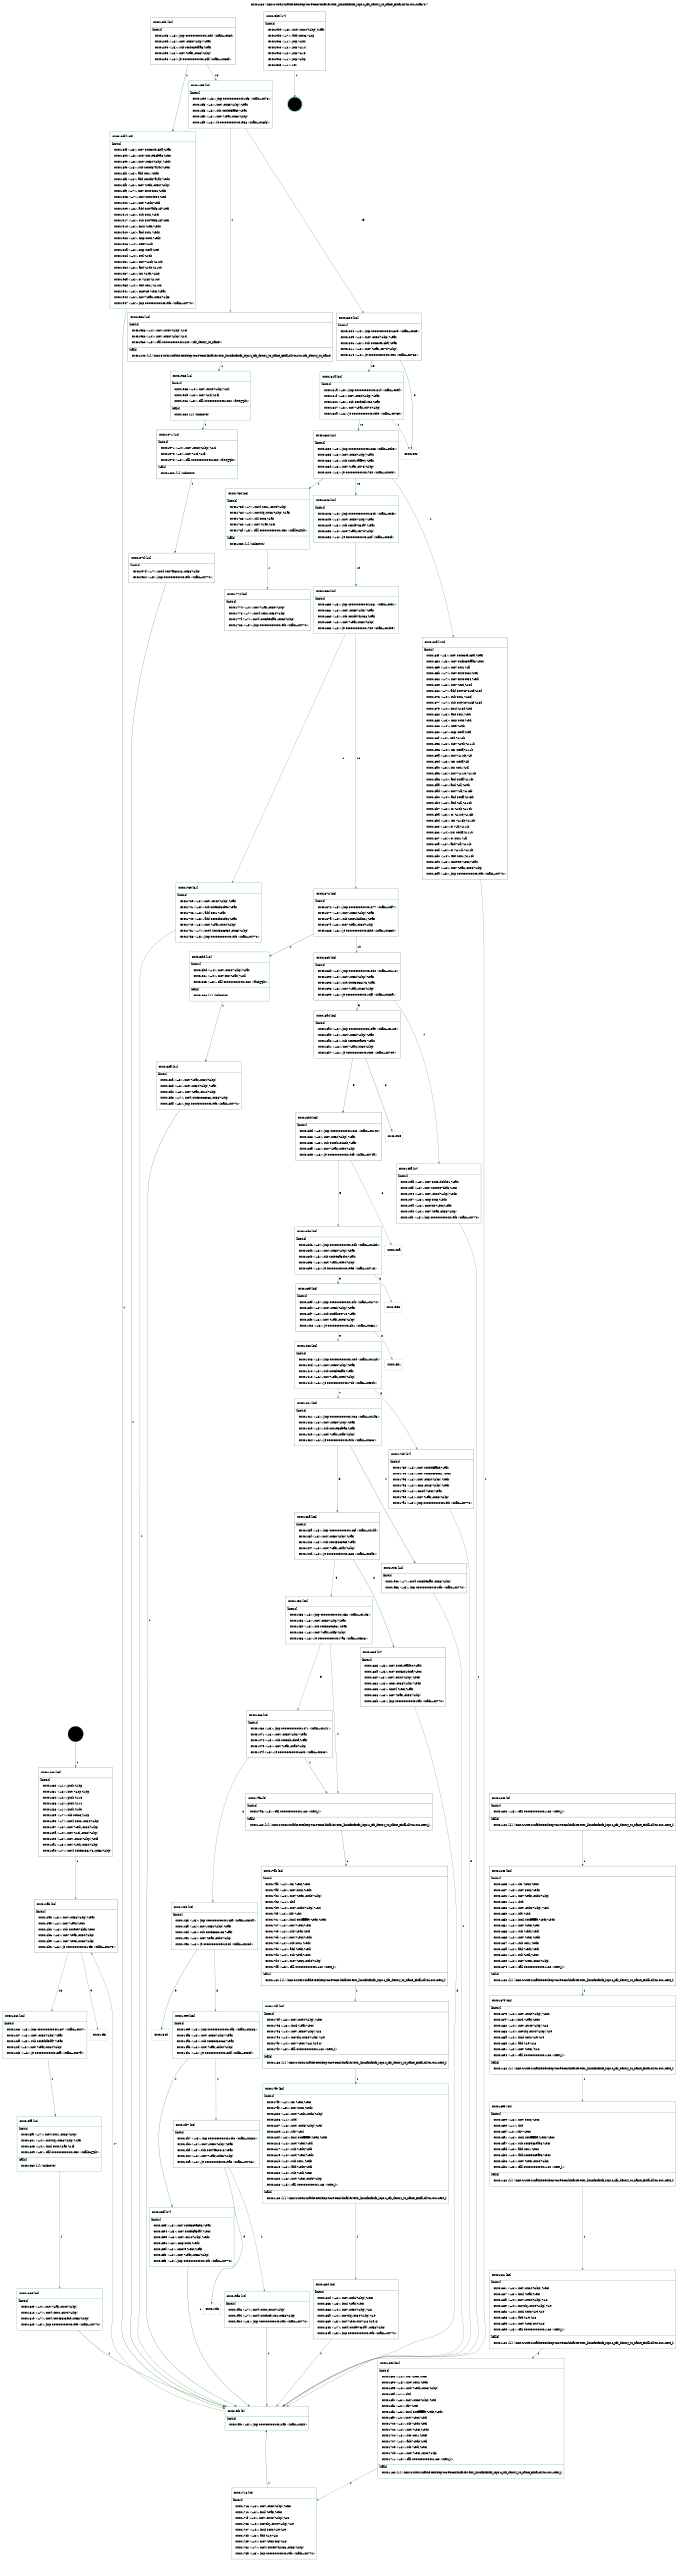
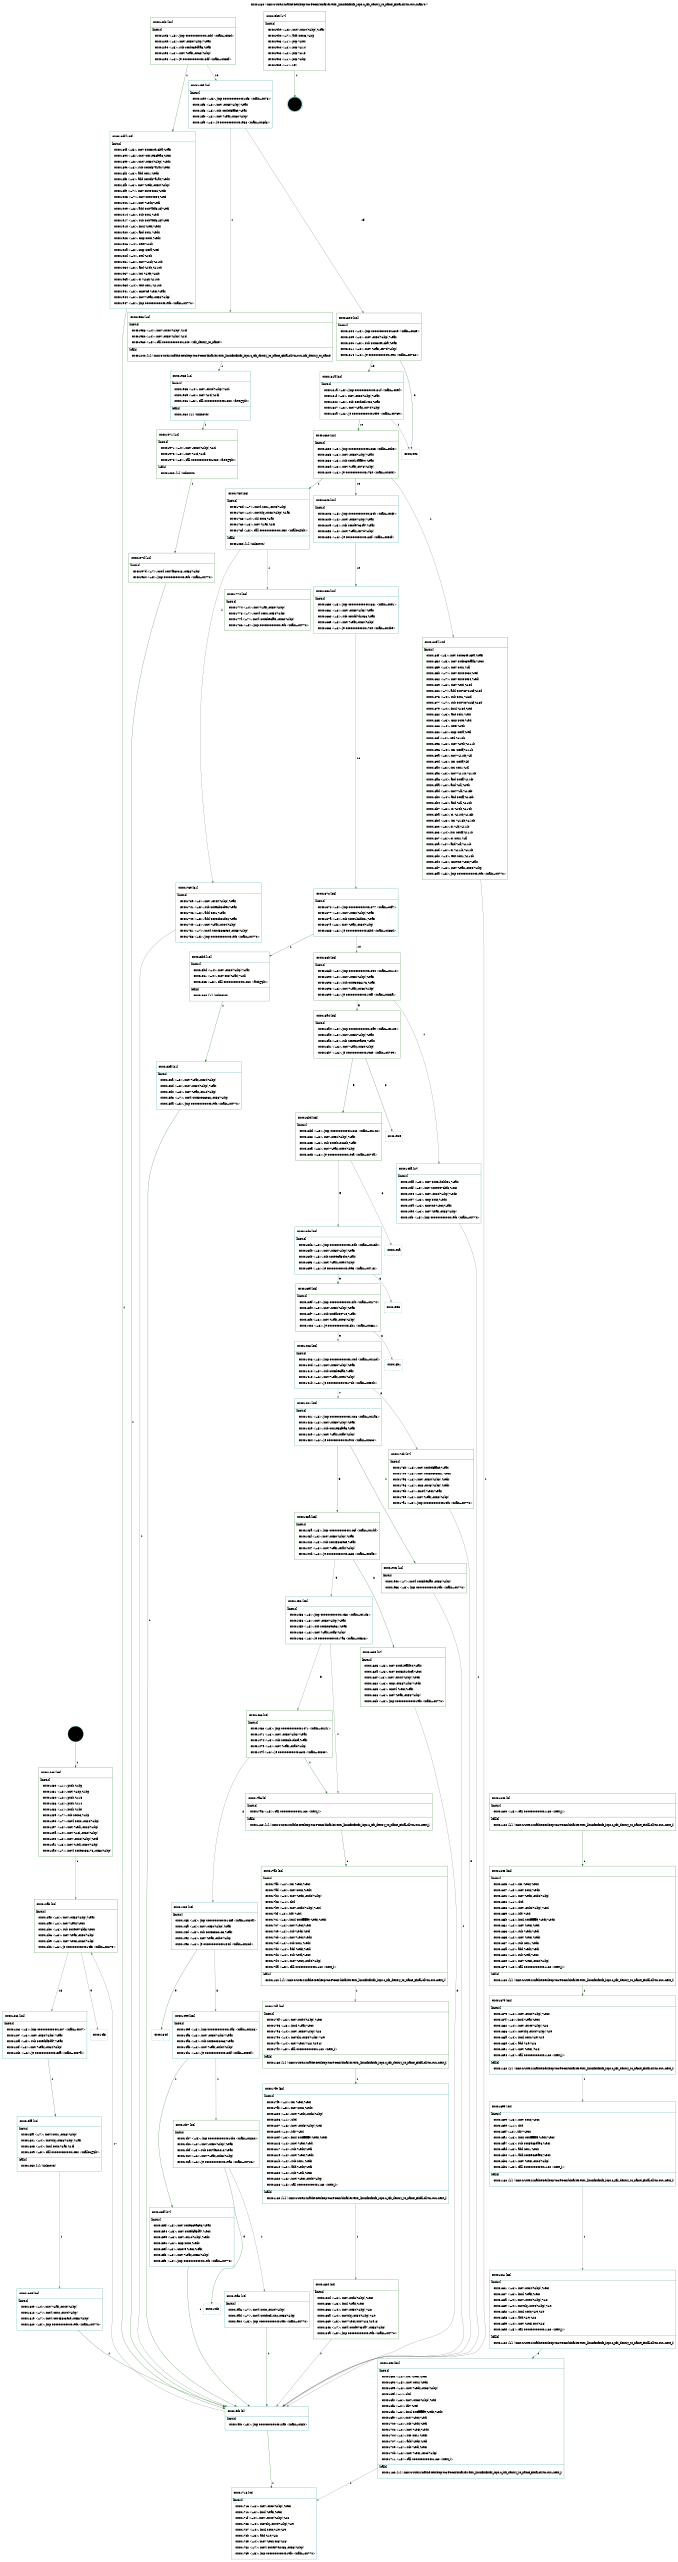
edge "0x40135c [22]" -> "0x40173e [31]": now "0x40175d [23]" -> "0x40173e [31]"
edge "0x401716 [40]" -> "0x4019fc [5]": reversed
